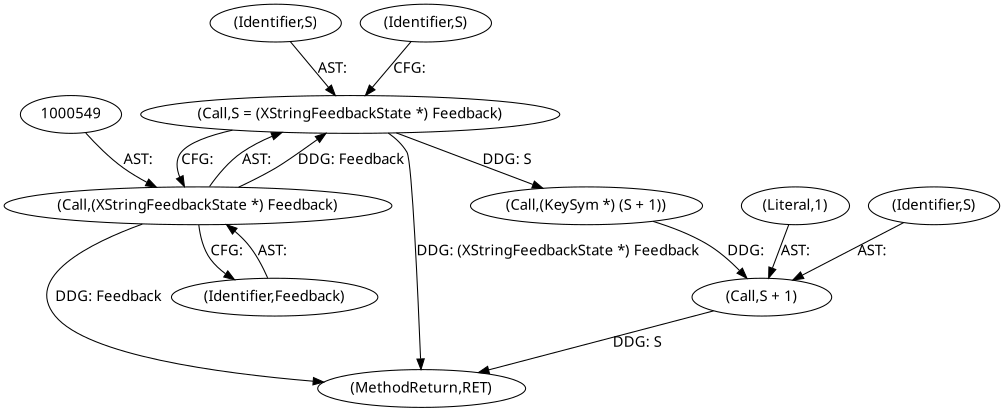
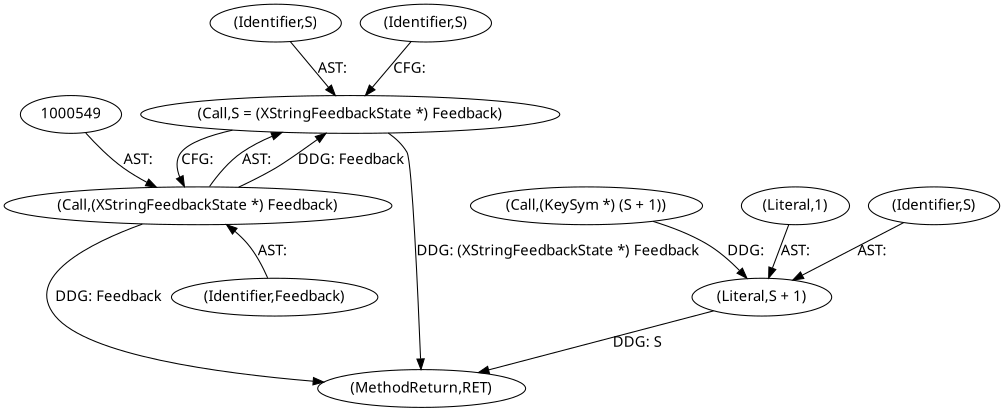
edge "(Call,S = (XStringFeedbackState *) Feedback)" -> "(Call,(KeySym *) (S + 1))": removed, label "DDG: S"
edge "(Call,(XStringFeedbackState *) Feedback)" -> "(Identifier,Feedback)": removed, label "CFG:"
node "(Call,S + 1)": label "(Call,S + 1)" -> "(Literal,S + 1)"
